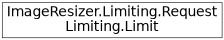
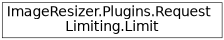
node "ImageResizer.Limiting.Request Limiting.Limit": label "ImageResizer.Limiting.Request Limiting.Limit" -> "ImageResizer.Plugins.Request Limiting.Limit"
